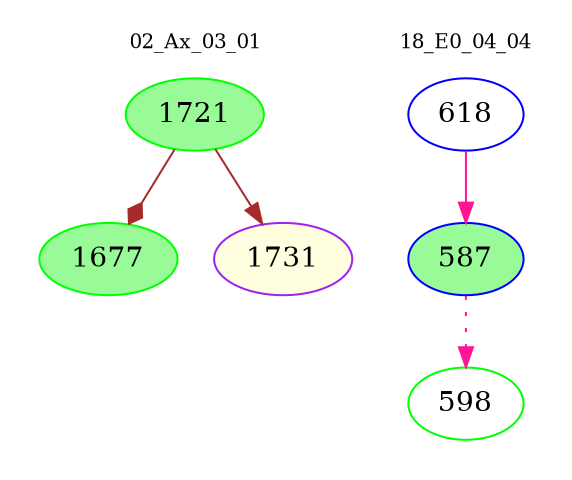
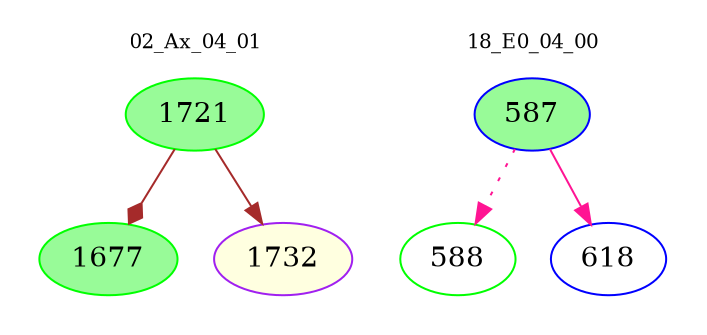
cluster "02_Ax_03_01": label "02_Ax_03_01" -> "02_Ax_04_01"
cluster "18_E0_04_04": label "18_E0_04_04" -> "18_E0_04_00"
edge "618" -> "587": reversed
node "1731": label "1731" -> "1732"
node "598": label "598" -> "588"
